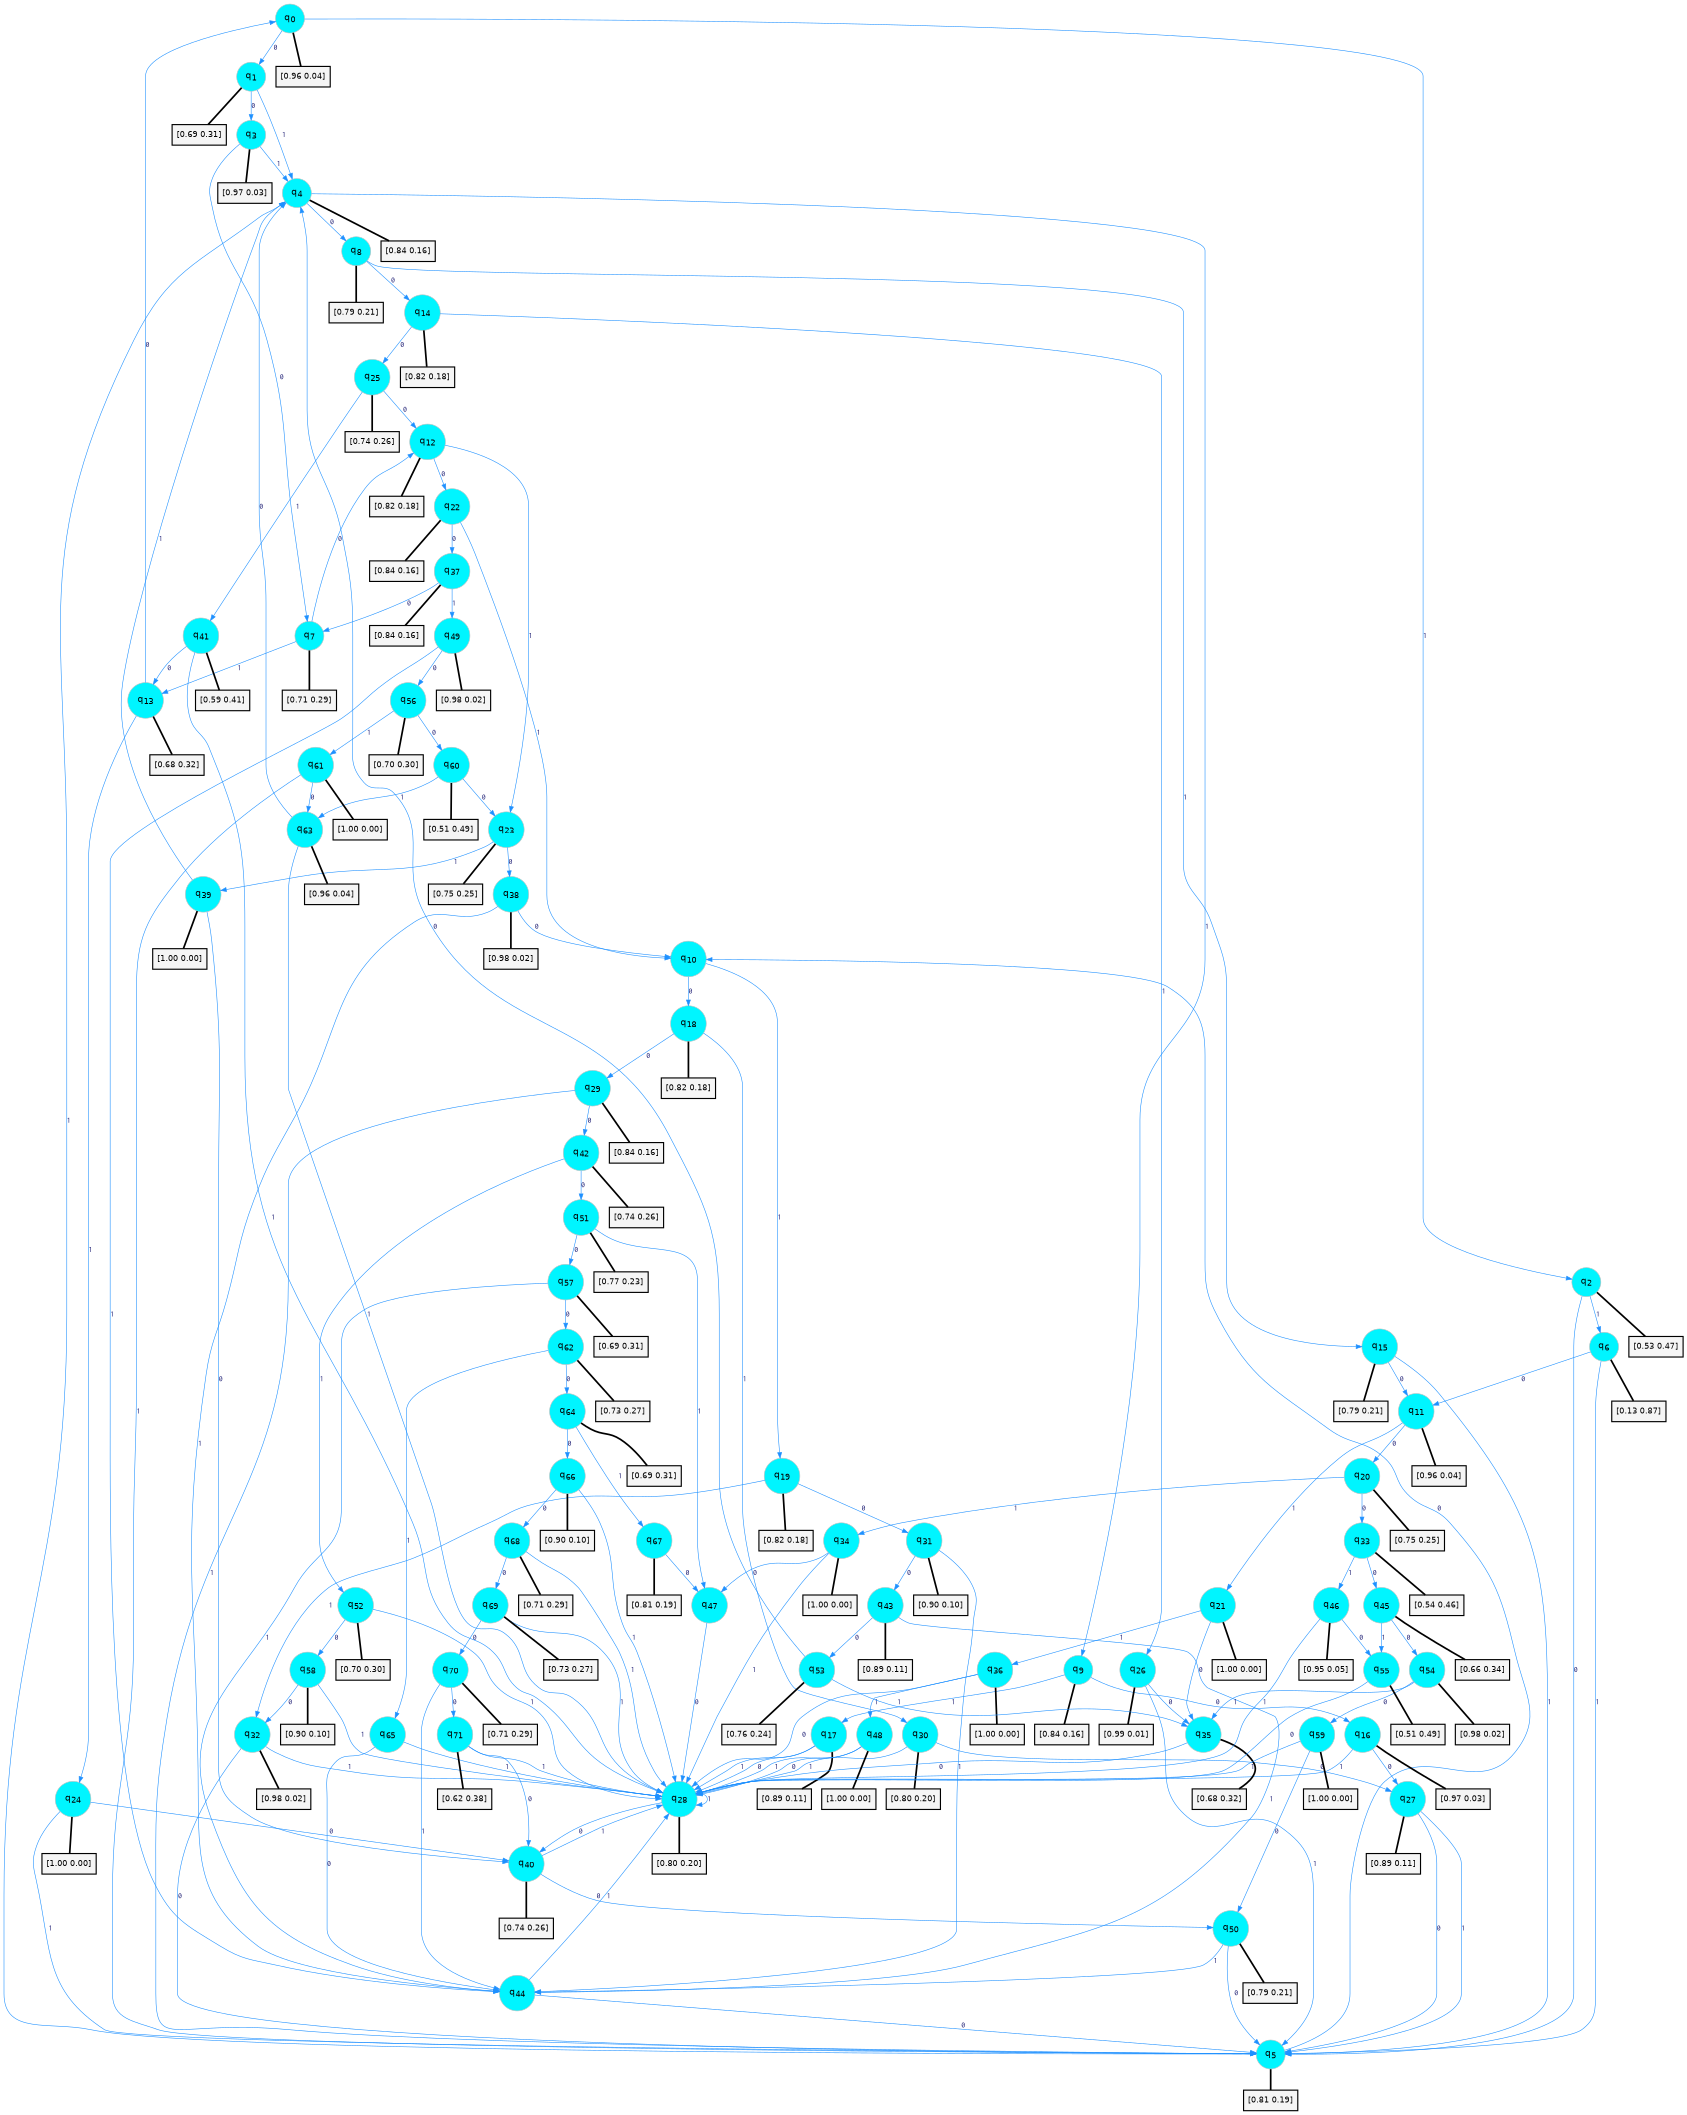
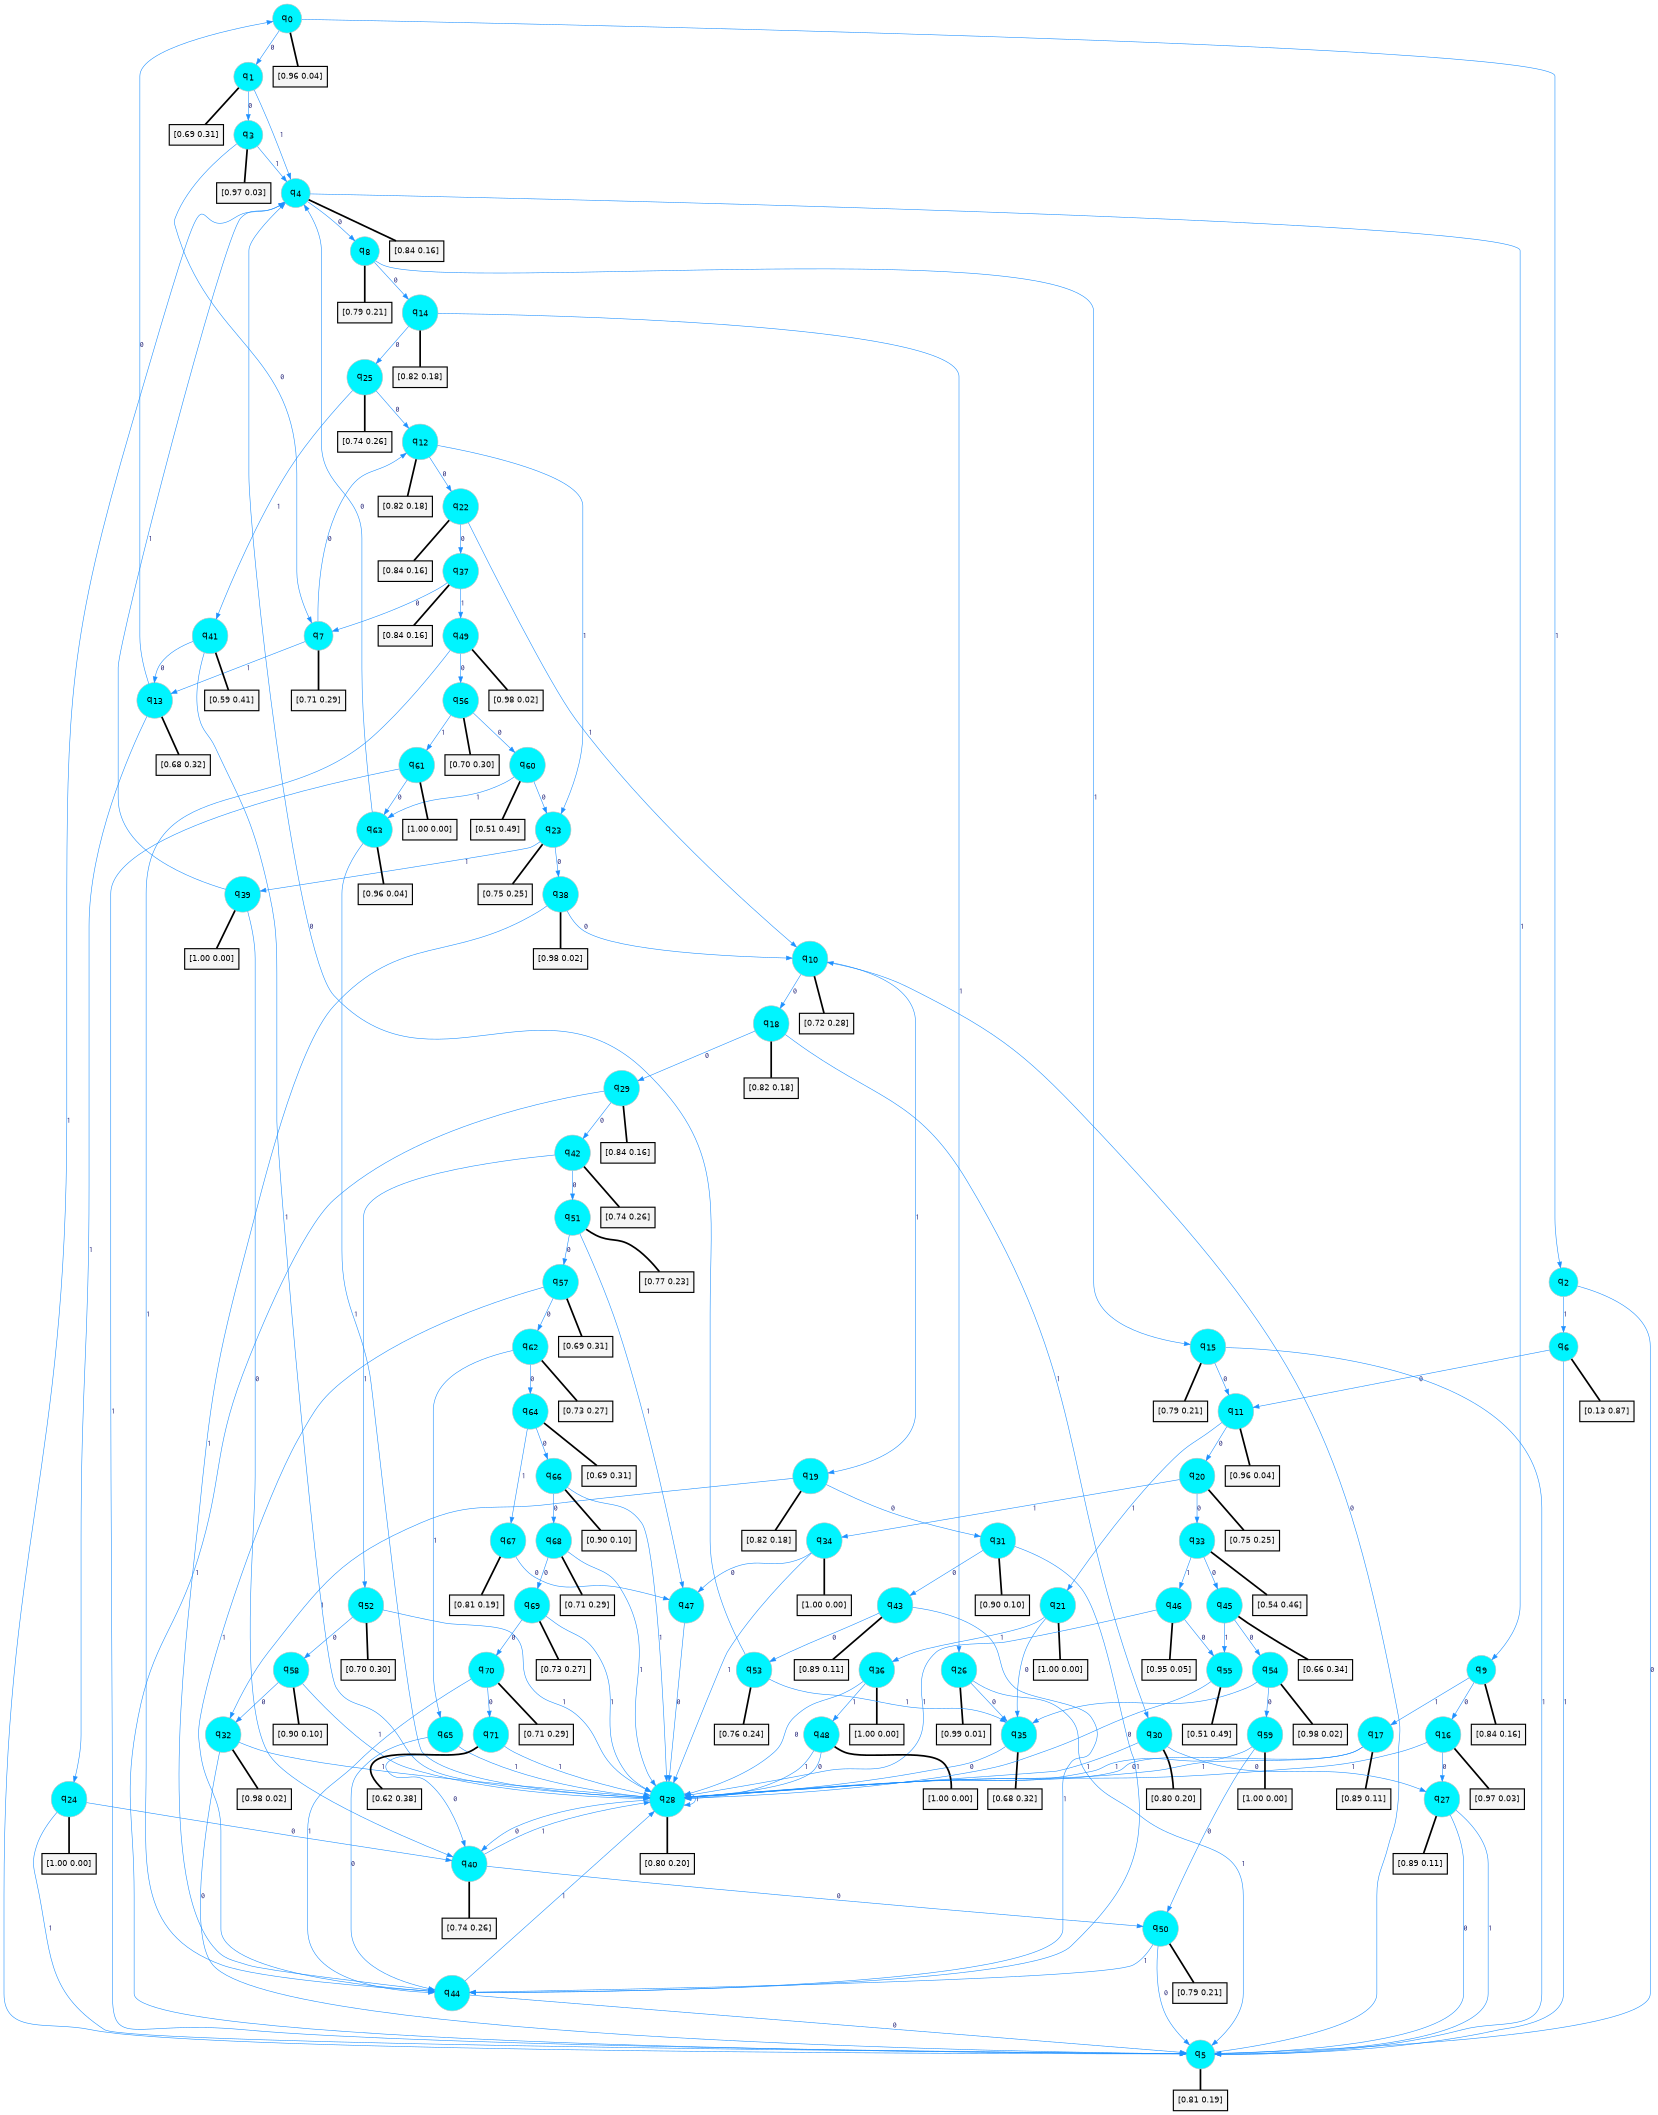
node "[0.72 0.28]": added
node "[0.53 0.47]": removed
